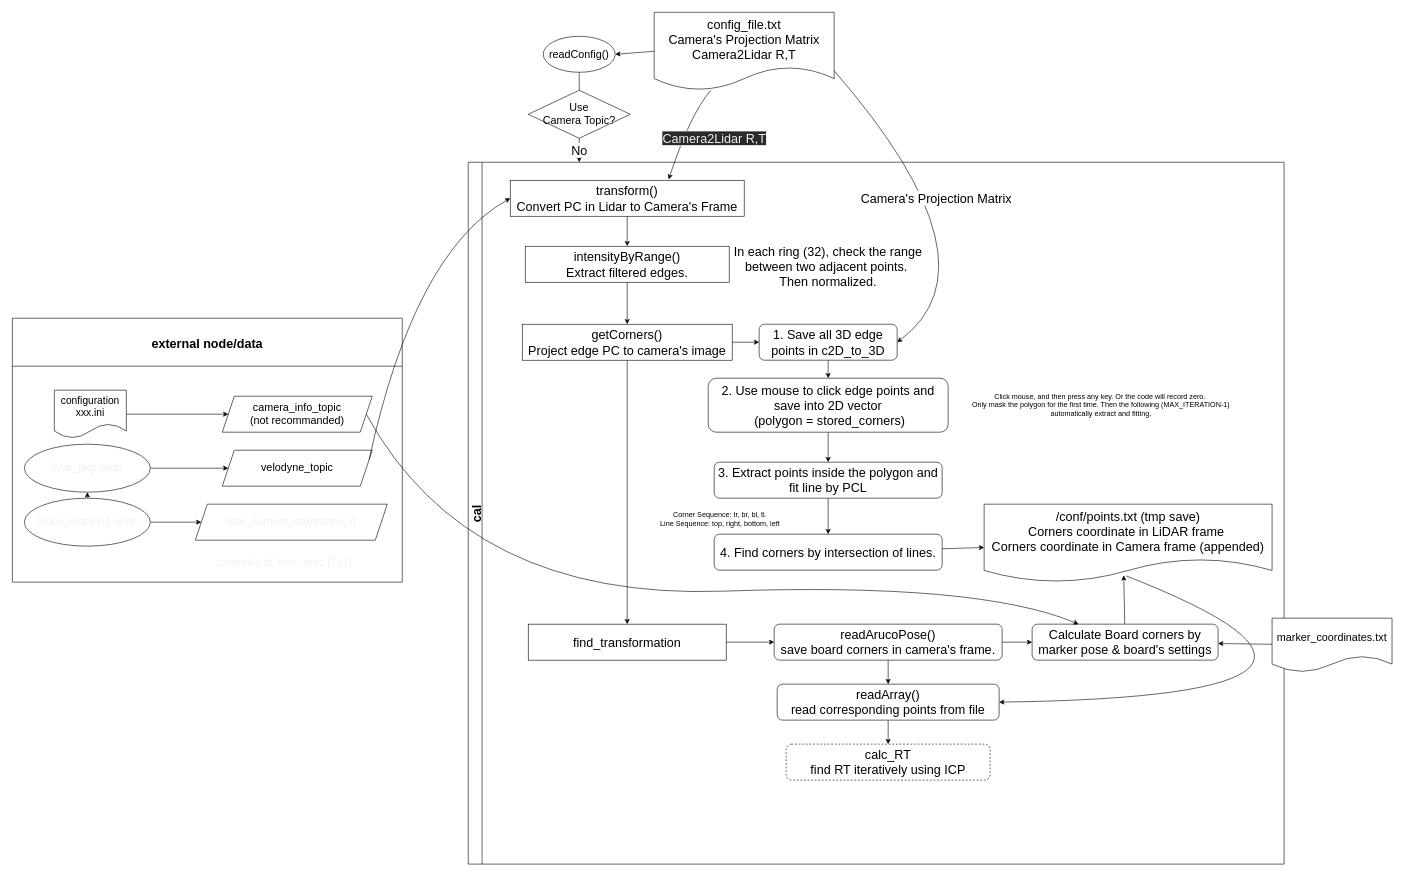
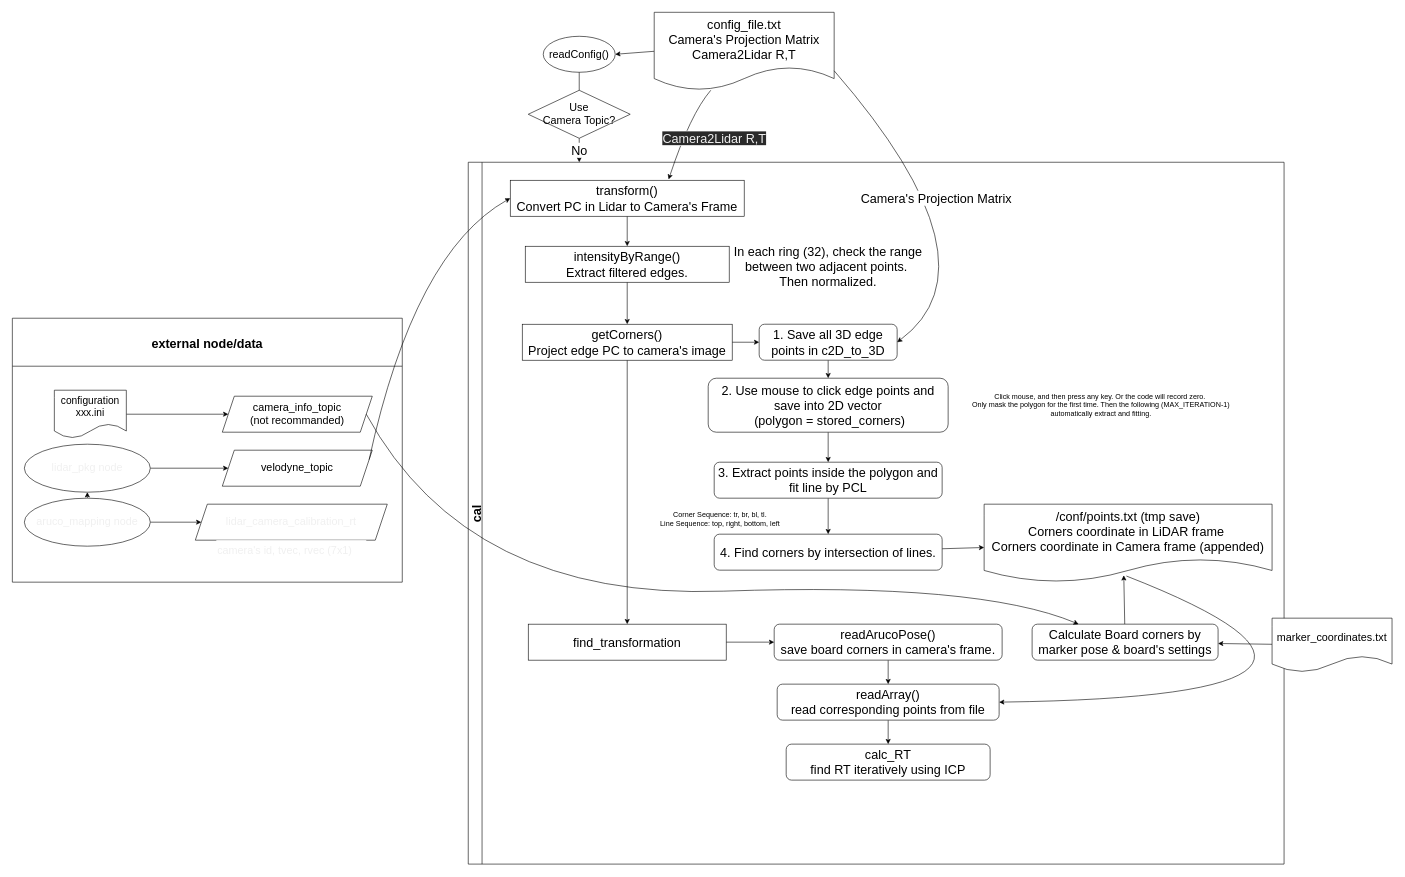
node "camera's id, tvec, rvec (7x1)": moved (291, 561) -> (291, 549)
edge "readArucoPose() save board corners in camera's frame." -> "Calculate Board corners by marker pose & board's settings": removed
node "calc_RT find RT iteratively using ICP": style dashed -> solid
